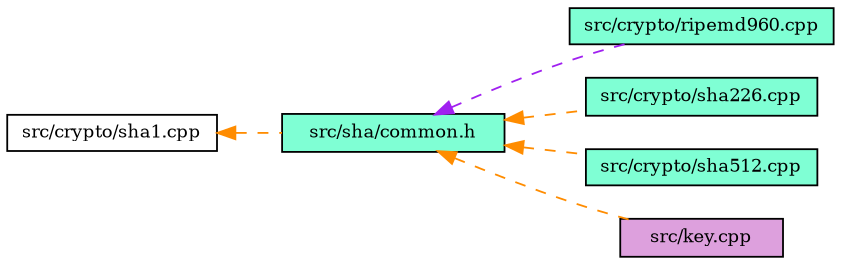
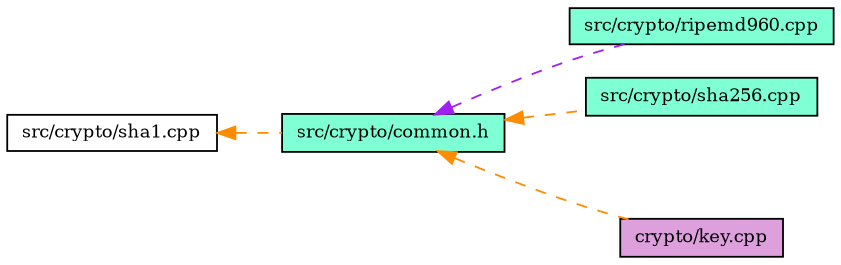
node "src/crypto/sha226.cpp": label "src/crypto/sha226.cpp" -> "src/crypto/sha256.cpp"
node "src/sha/common.h": label "src/sha/common.h" -> "src/crypto/common.h"
node "src/crypto/sha512.cpp": removed
node "src/key.cpp": label "src/key.cpp" -> "crypto/key.cpp"
